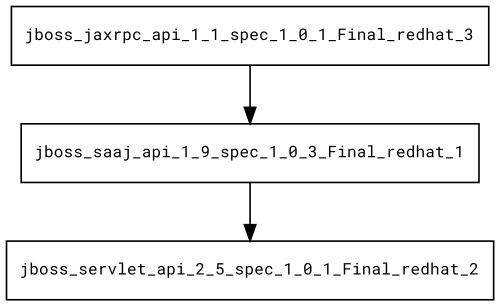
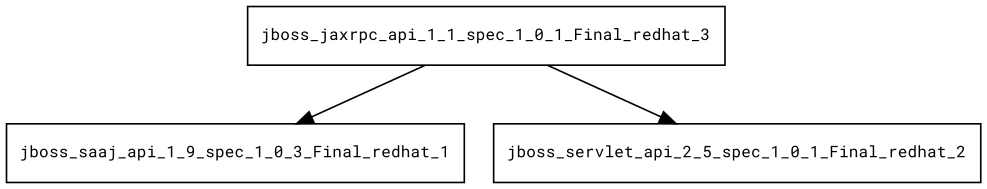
edge "jboss_saaj_api_1_9_spec_1_0_3_Final_redhat_1" -> "jboss_servlet_api_2_5_spec_1_0_1_Final_redhat_2": now "jboss_jaxrpc_api_1_1_spec_1_0_1_Final_redhat_3" -> "jboss_servlet_api_2_5_spec_1_0_1_Final_redhat_2"
